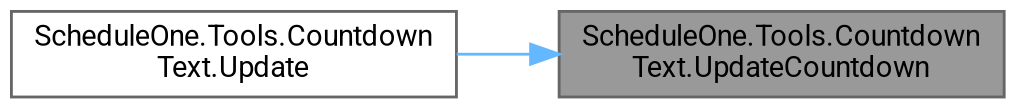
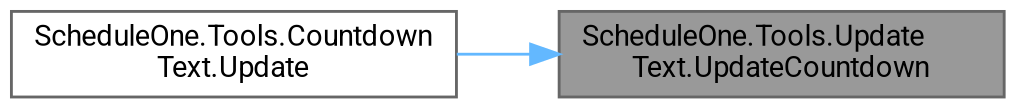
node "ScheduleOne.Tools.Countdown Text.UpdateCountdown": label "ScheduleOne.Tools.Countdown Text.UpdateCountdown" -> "ScheduleOne.Tools.Update Text.UpdateCountdown"
